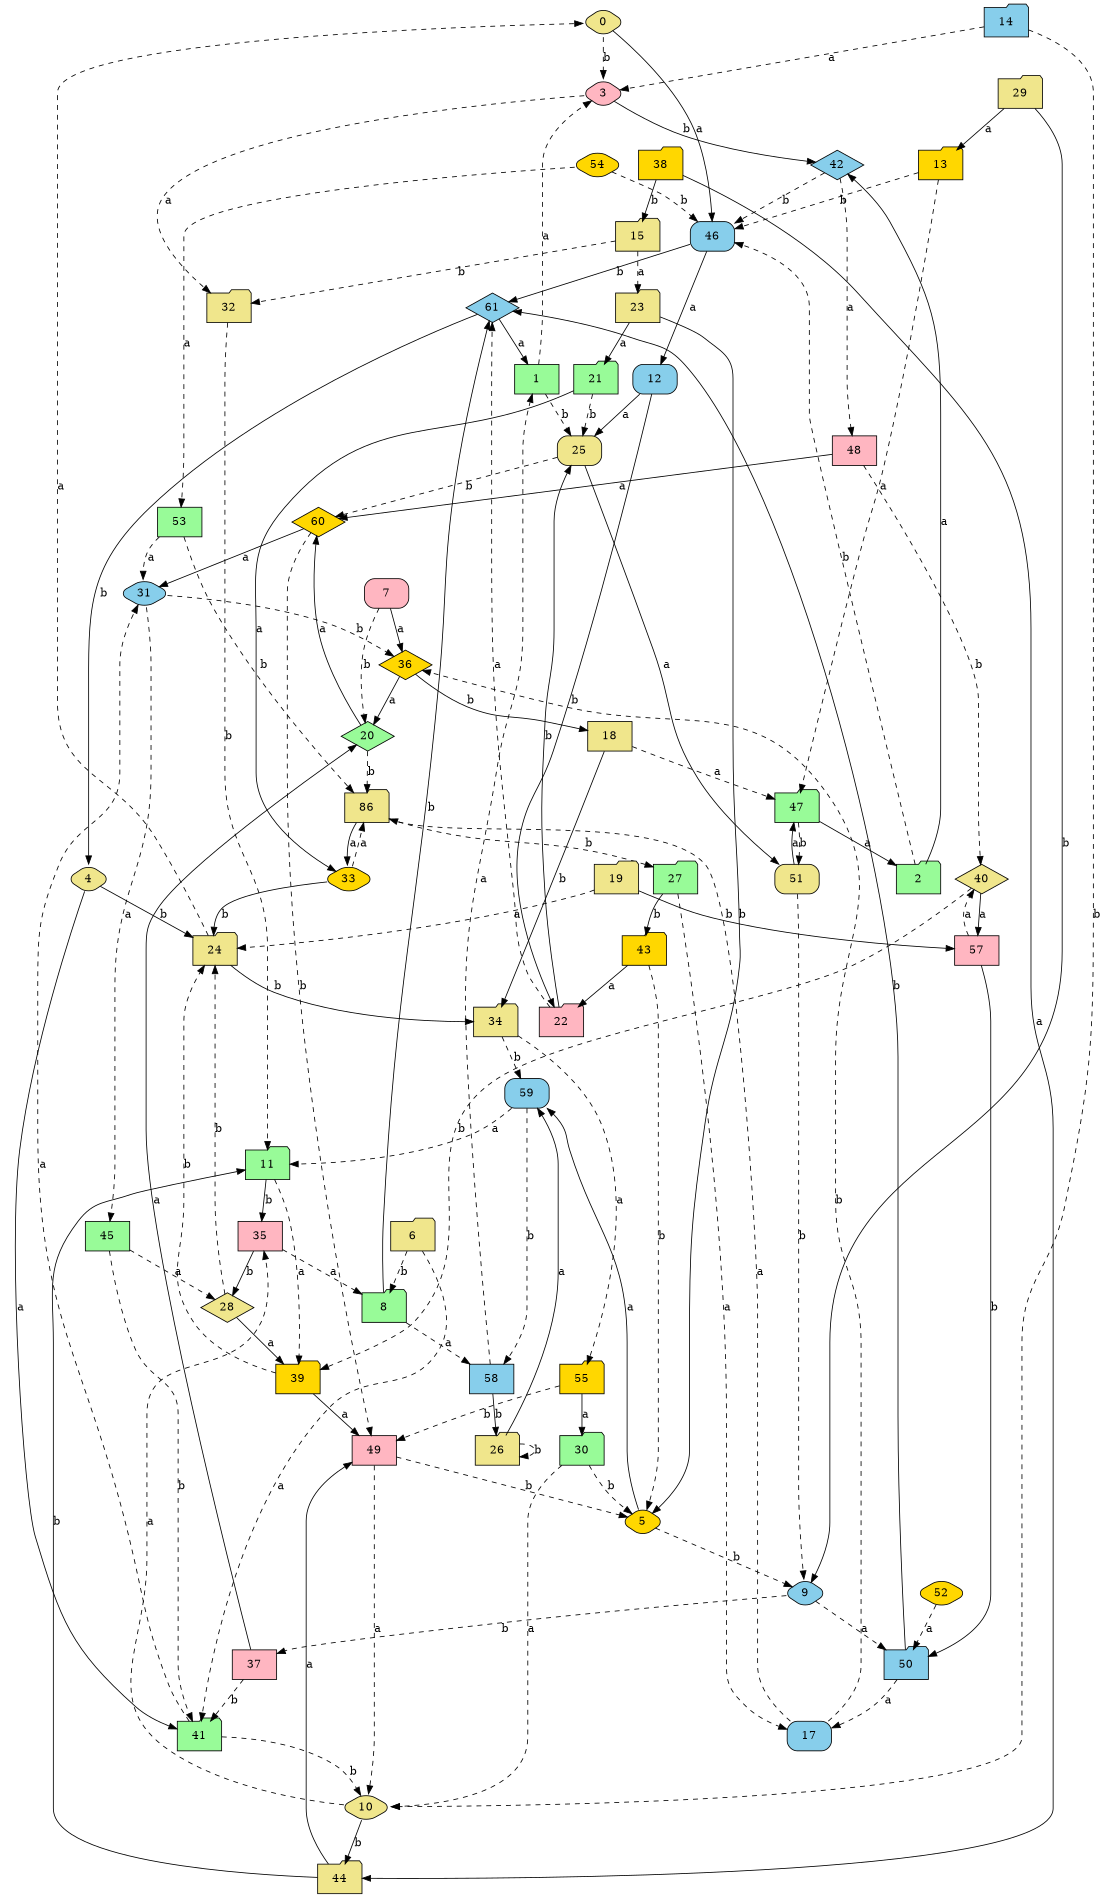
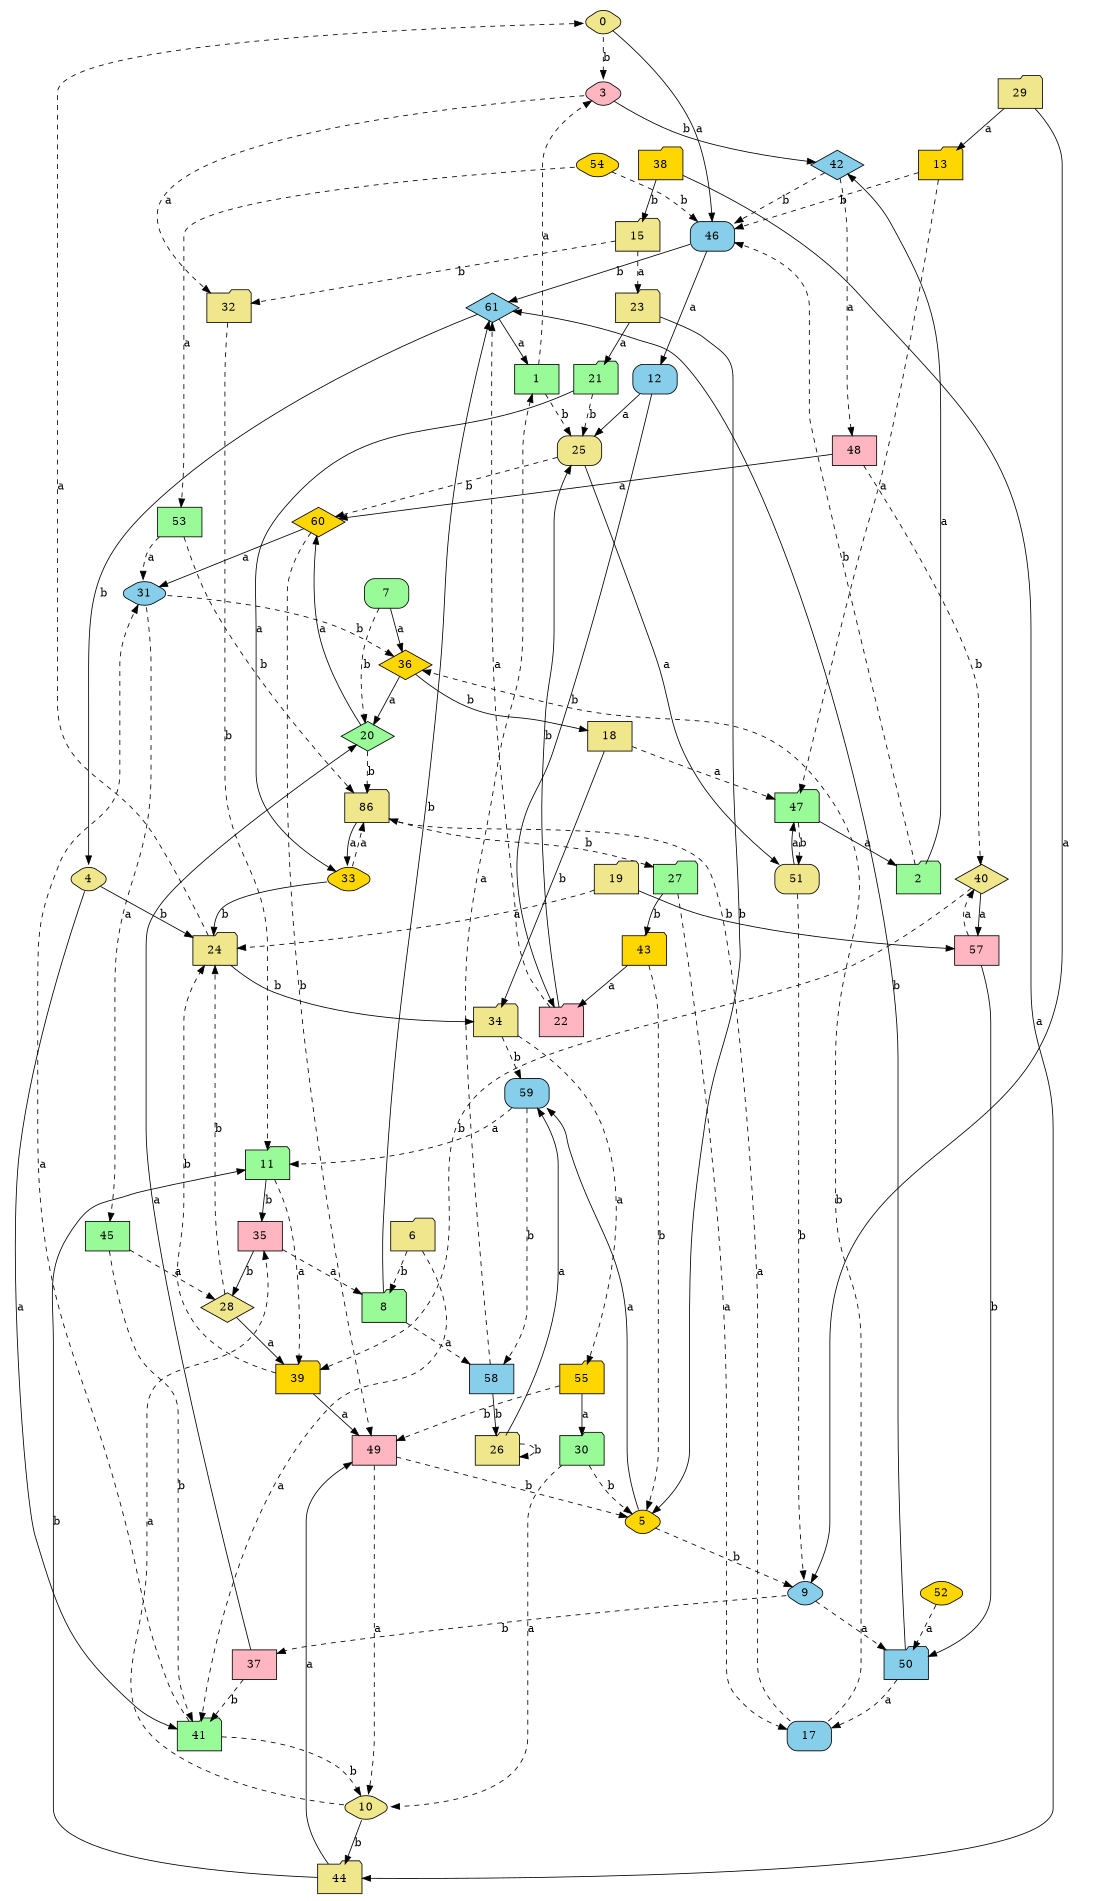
node "14": removed
node "7": fillcolor lightpink -> palegreen
edge "29" -> "9": label "b" -> "a"
